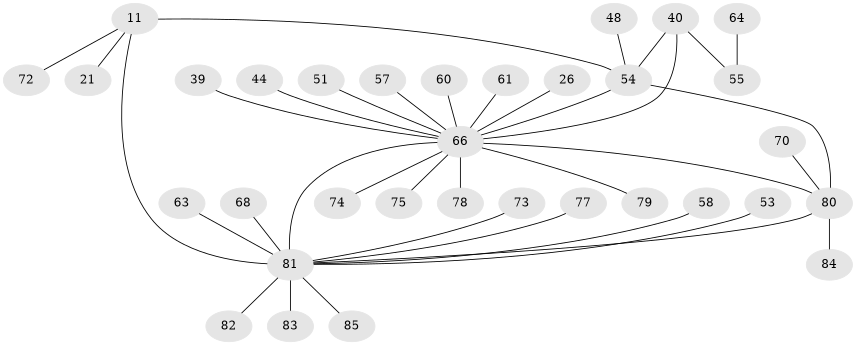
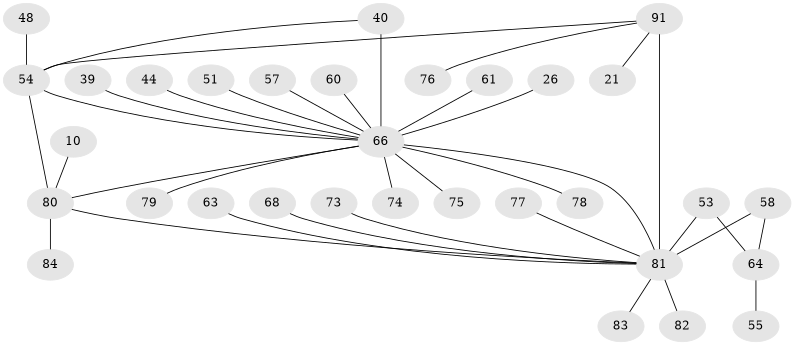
node "11": label "11" -> "91"
edge "40" -- "55": removed
node "72": label "72" -> "76"
node "70": label "70" -> "10"
edge "53" -- "64": added
edge "58" -- "64": added
node "85": removed
